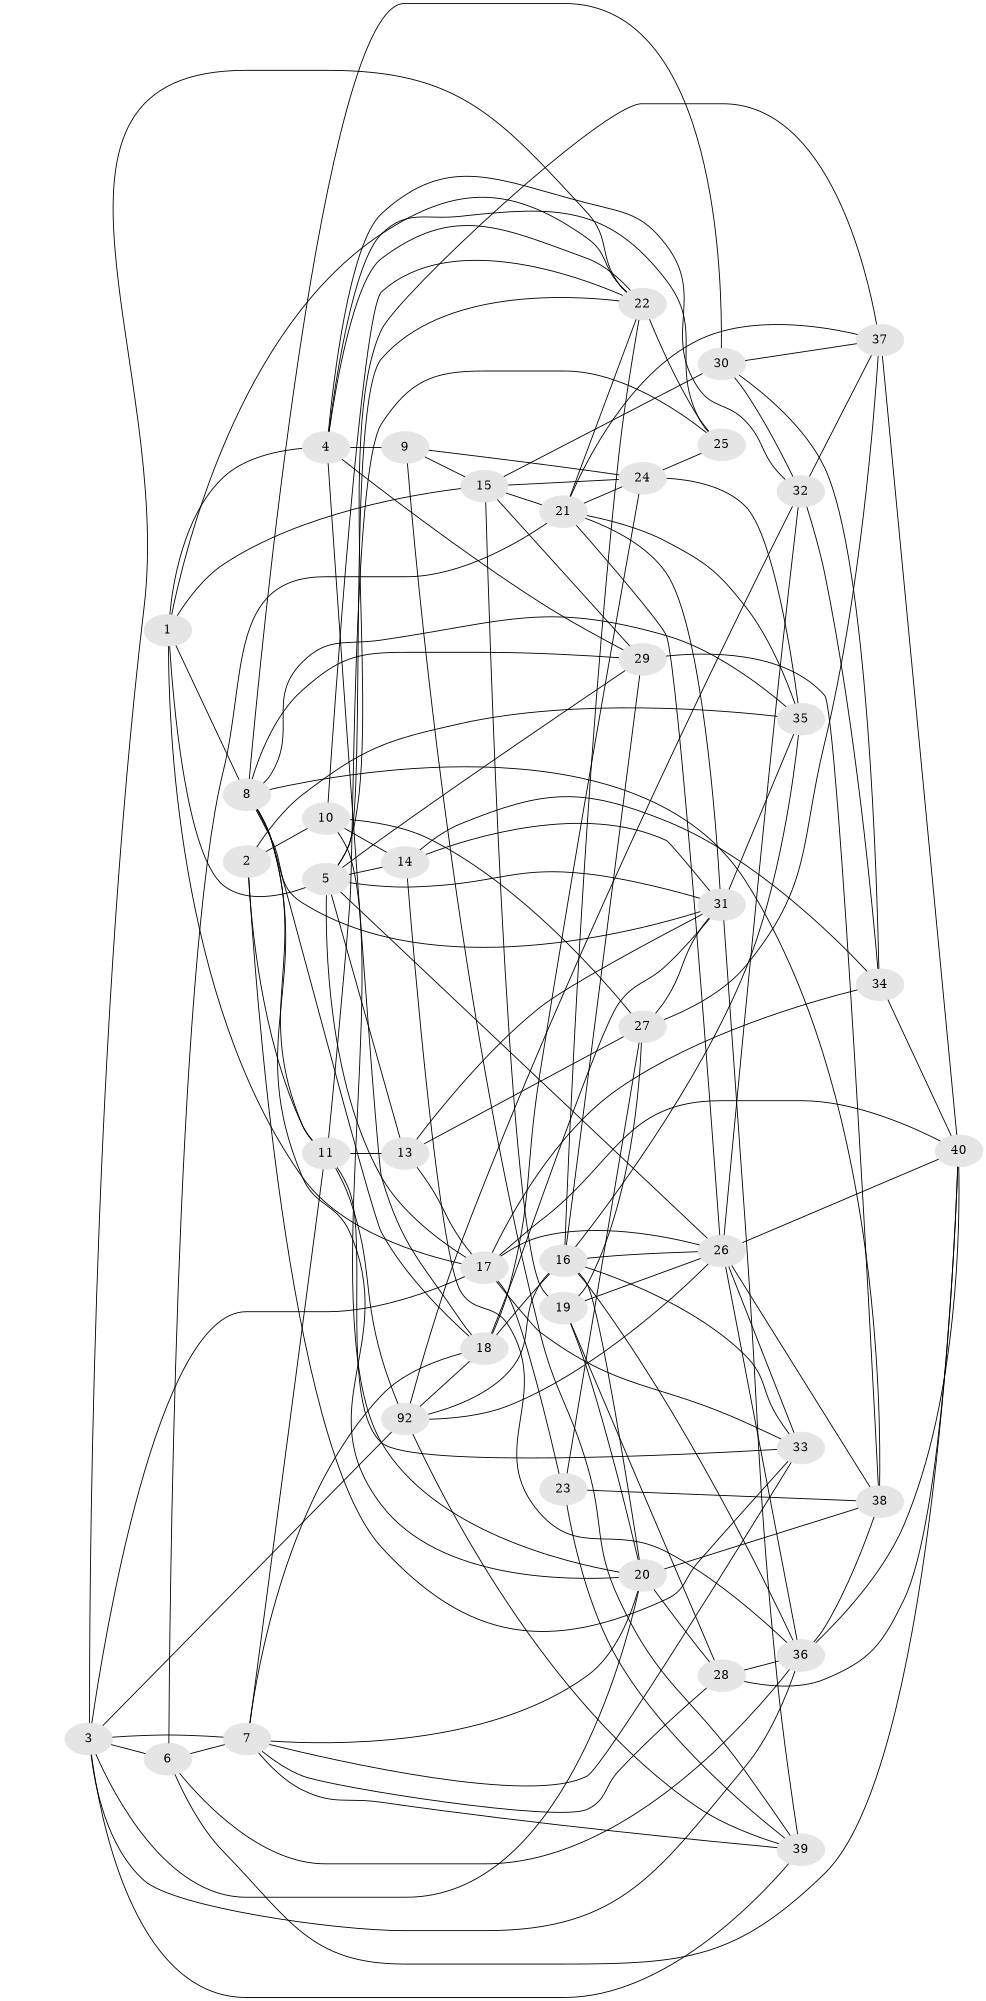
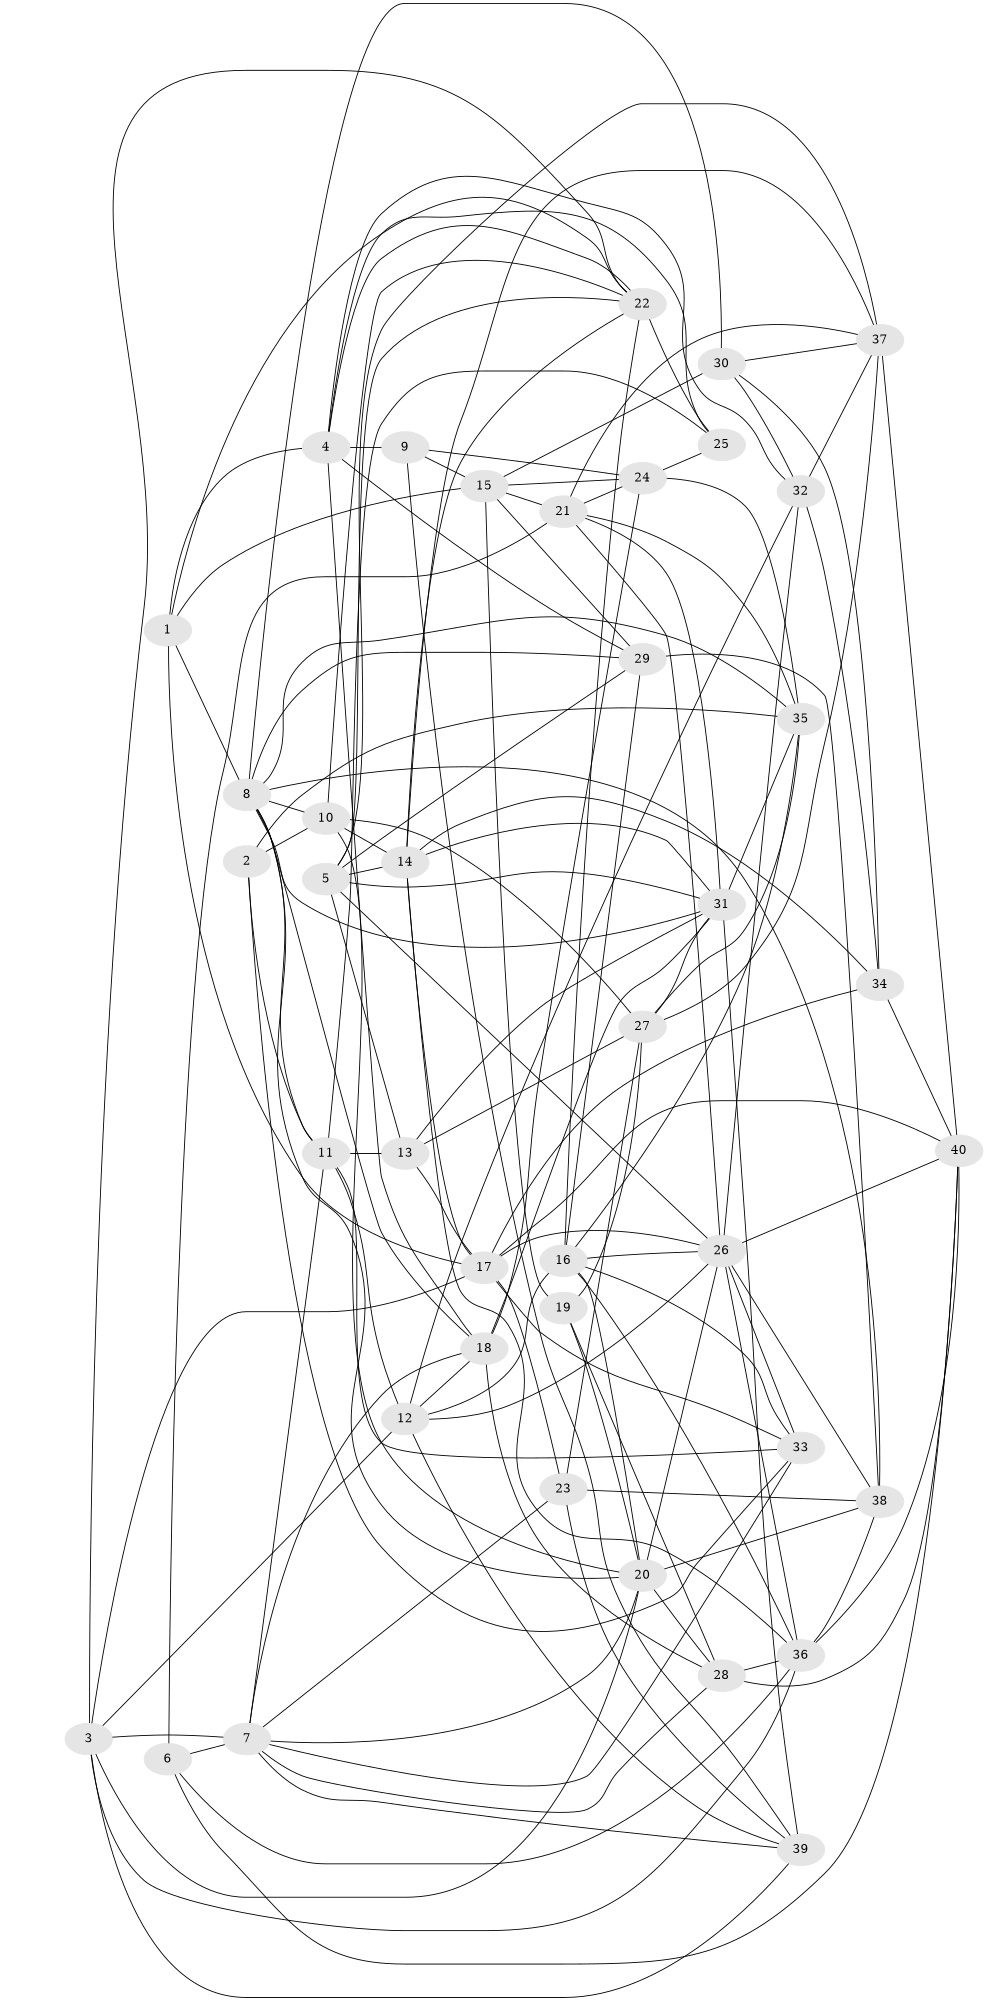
edge "37" -- "14": added
edge "22" -- "21": now "22" -- "14"
edge "8" -- "10": added
edge "1" -- "5": removed
edge "35" -- "27": added
edge "5" -- "17": now "14" -- "17"
edge "26" -- "19": now "26" -- "20"
edge "16" -- "18": now "28" -- "18"
node "92": label "92" -> "12"
edge "23" -- "7": added
edge "3" -- "6": removed
